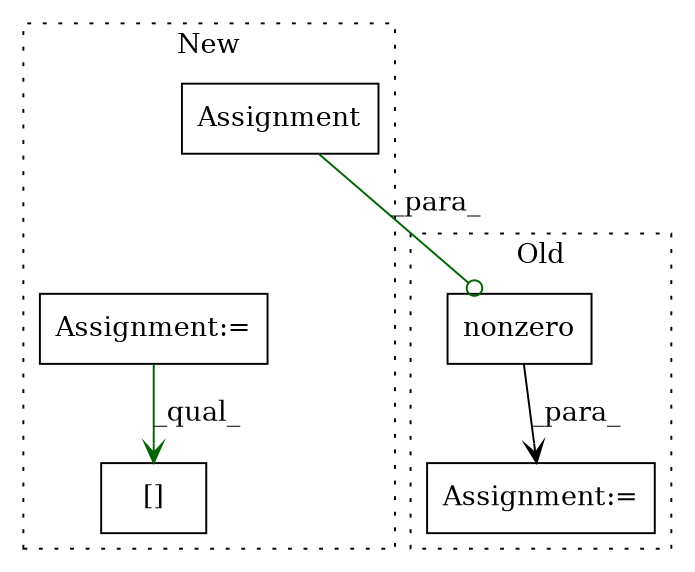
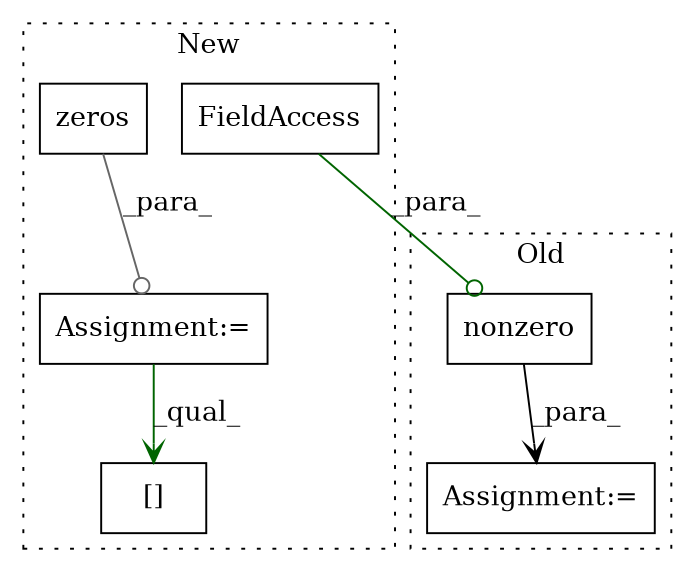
node "zeros": added
node "Assignment": label "Assignment" -> "FieldAccess"
